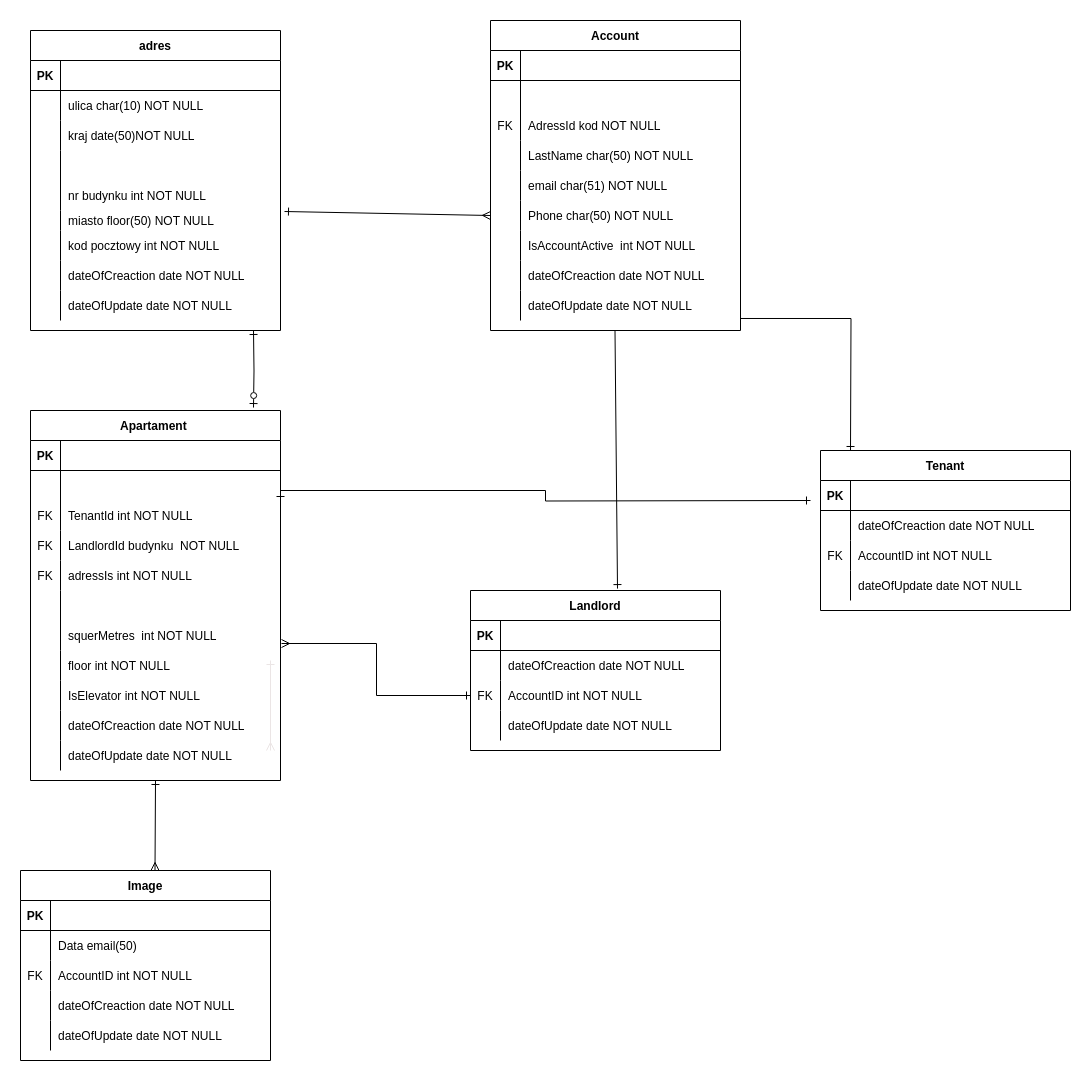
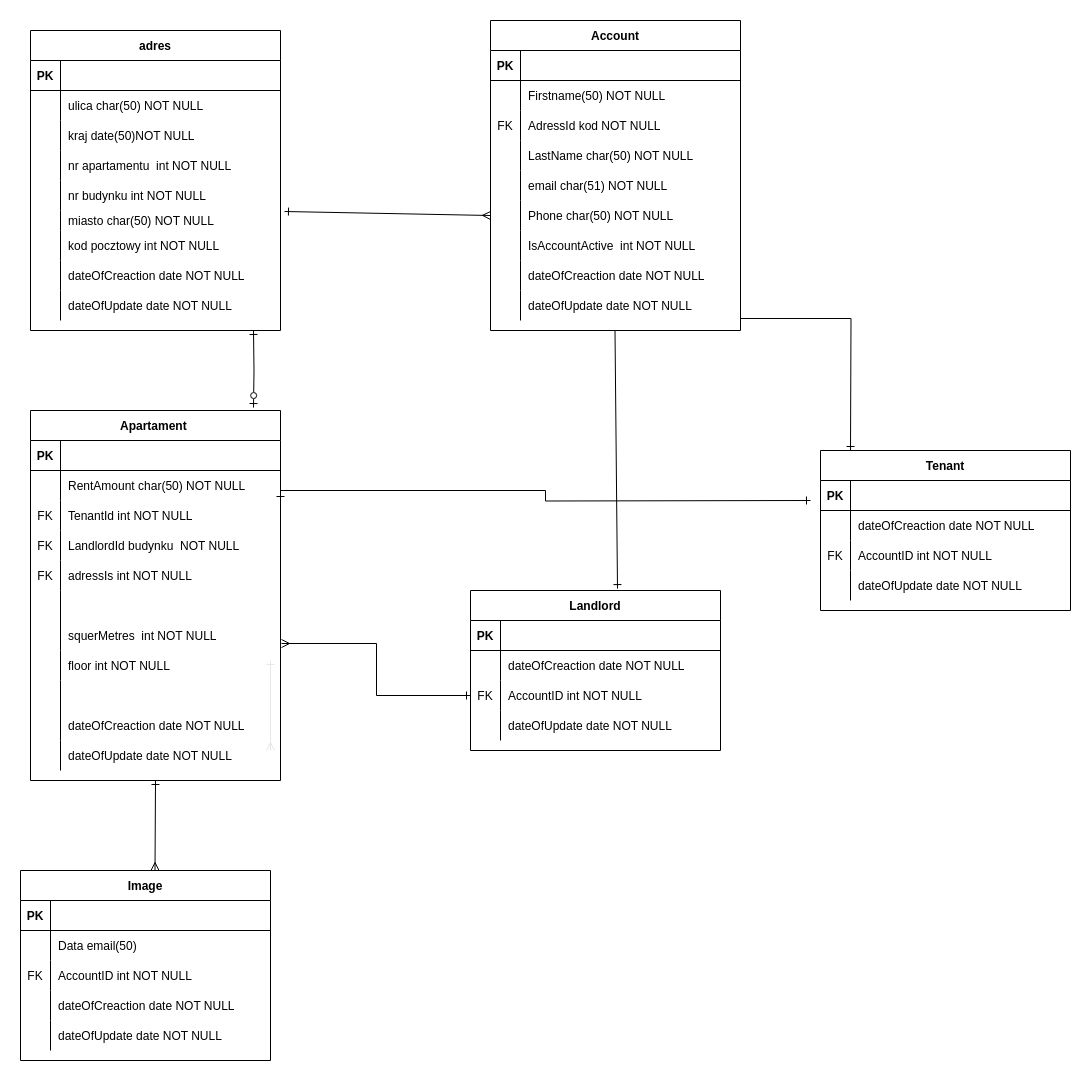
node "Firstname(50) NOT NULL": added
node "ulica char(10) NOT NULL": label "ulica char(10) NOT NULL" -> "ulica char(50) NOT NULL"
node "nr apartamentu int NOT NULL": added
node "miasto floor(50) NOT NULL": label "miasto floor(50) NOT NULL" -> "miasto char(50) NOT NULL"
node "RentAmount char(50) NOT NULL": added
node "IsElevator int NOT NULL": removed
